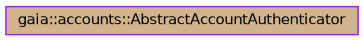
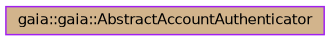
node "gaia::accounts::AbstractAccountAuthenticator": label "gaia::accounts::AbstractAccountAuthenticator" -> "gaia::gaia::AbstractAccountAuthenticator"
